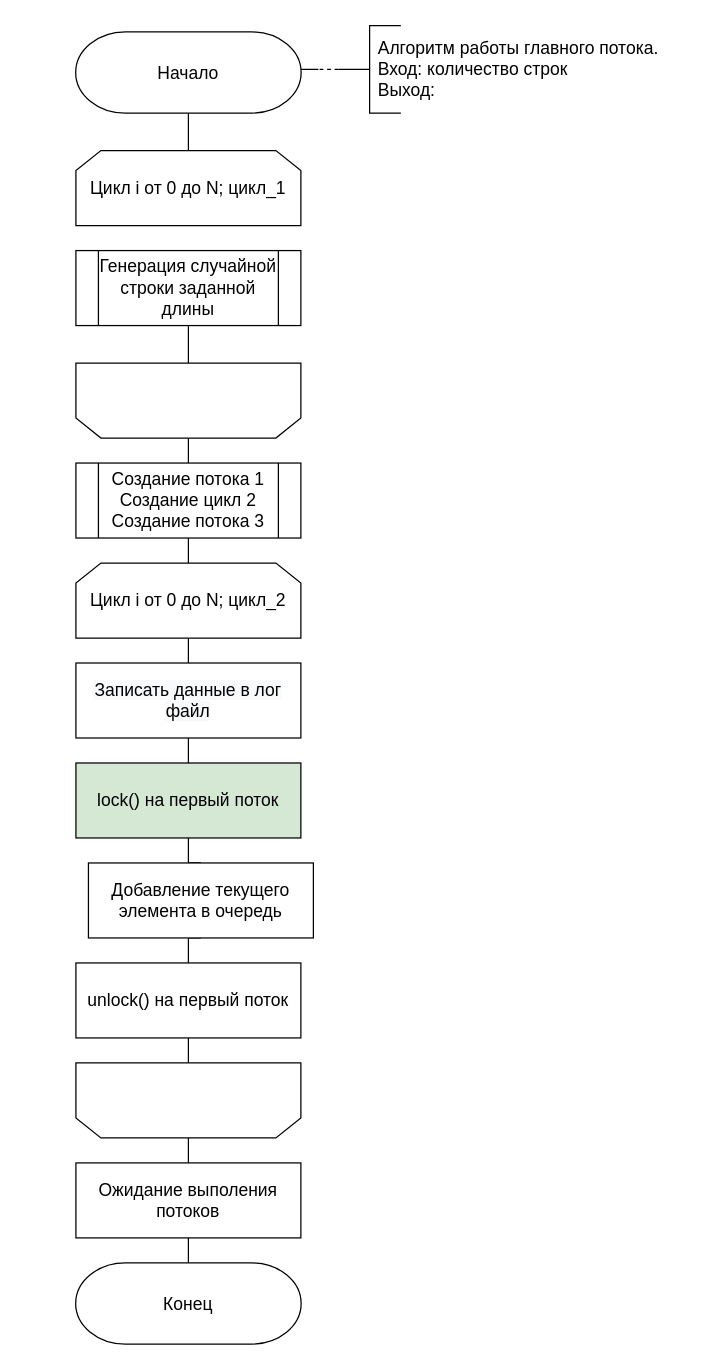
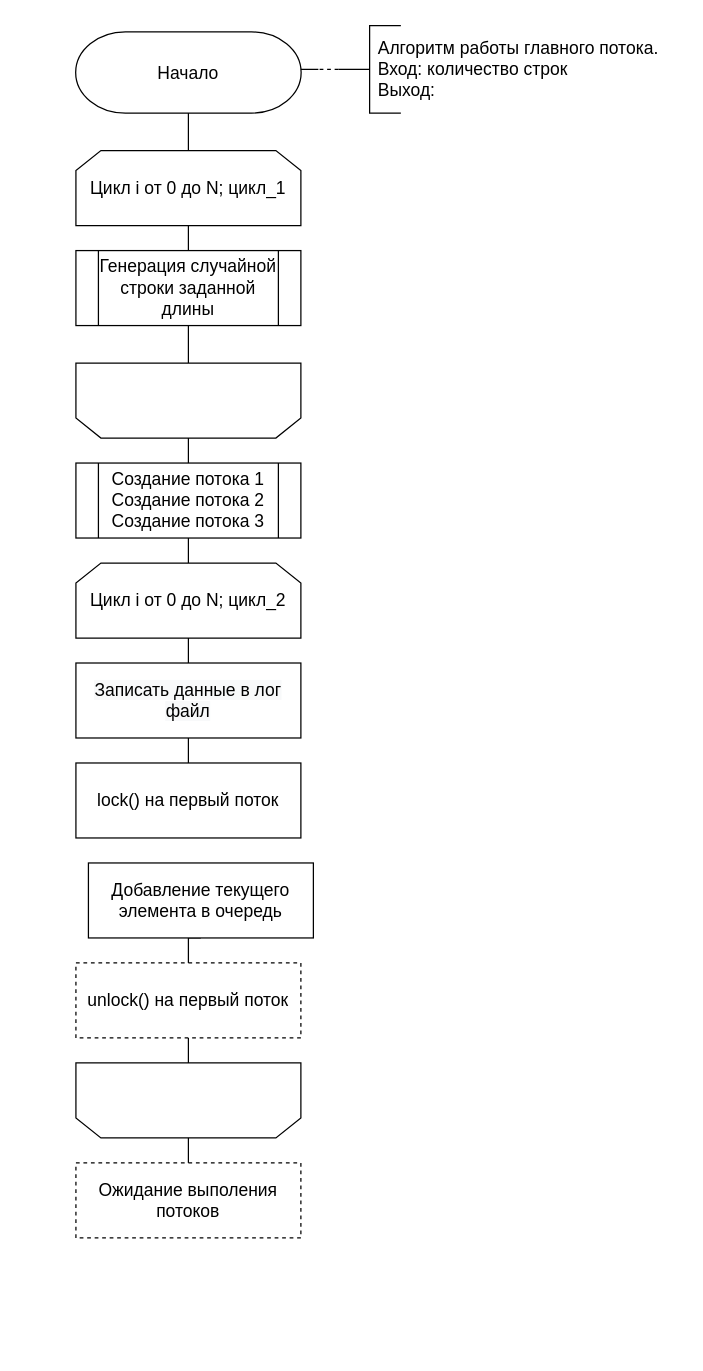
edge "Цикл i от 0 до N; цикл_1" -- "Генерация случайной строки заданной длины": added
node "Создание потока 1 Создание цикл 2 Создание потока 3": label "Создание потока 1 Создание цикл 2 Создание потока 3" -> "Создание потока 1 Создание потока 2 Создание потока 3"
node "lock() на первый поток": fillcolor #d5e8d4 -> #ffffff
edge "lock() на первый поток" -- "Добавление текущего элемента в очередь": removed
node "unlock() на первый поток": style solid -> dashed
node "Ожидание выполения потоков": style solid -> dashed
edge "Ожидание выполения потоков" -- "Конец": removed
node "Конец": removed
